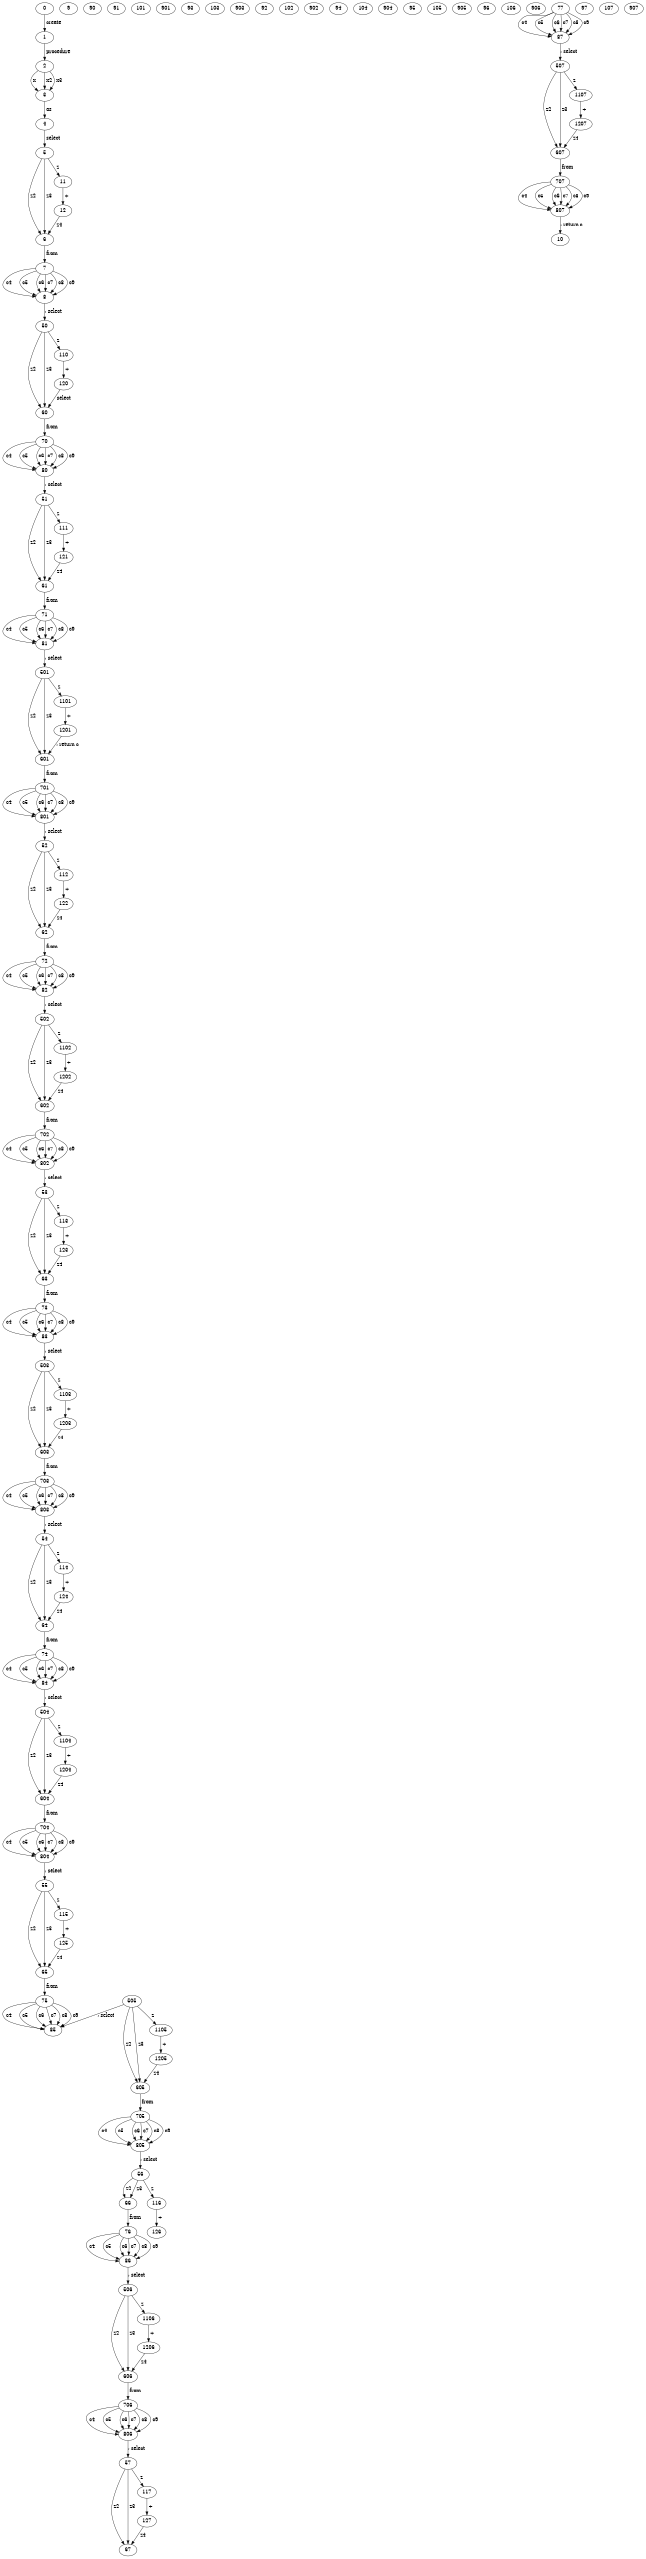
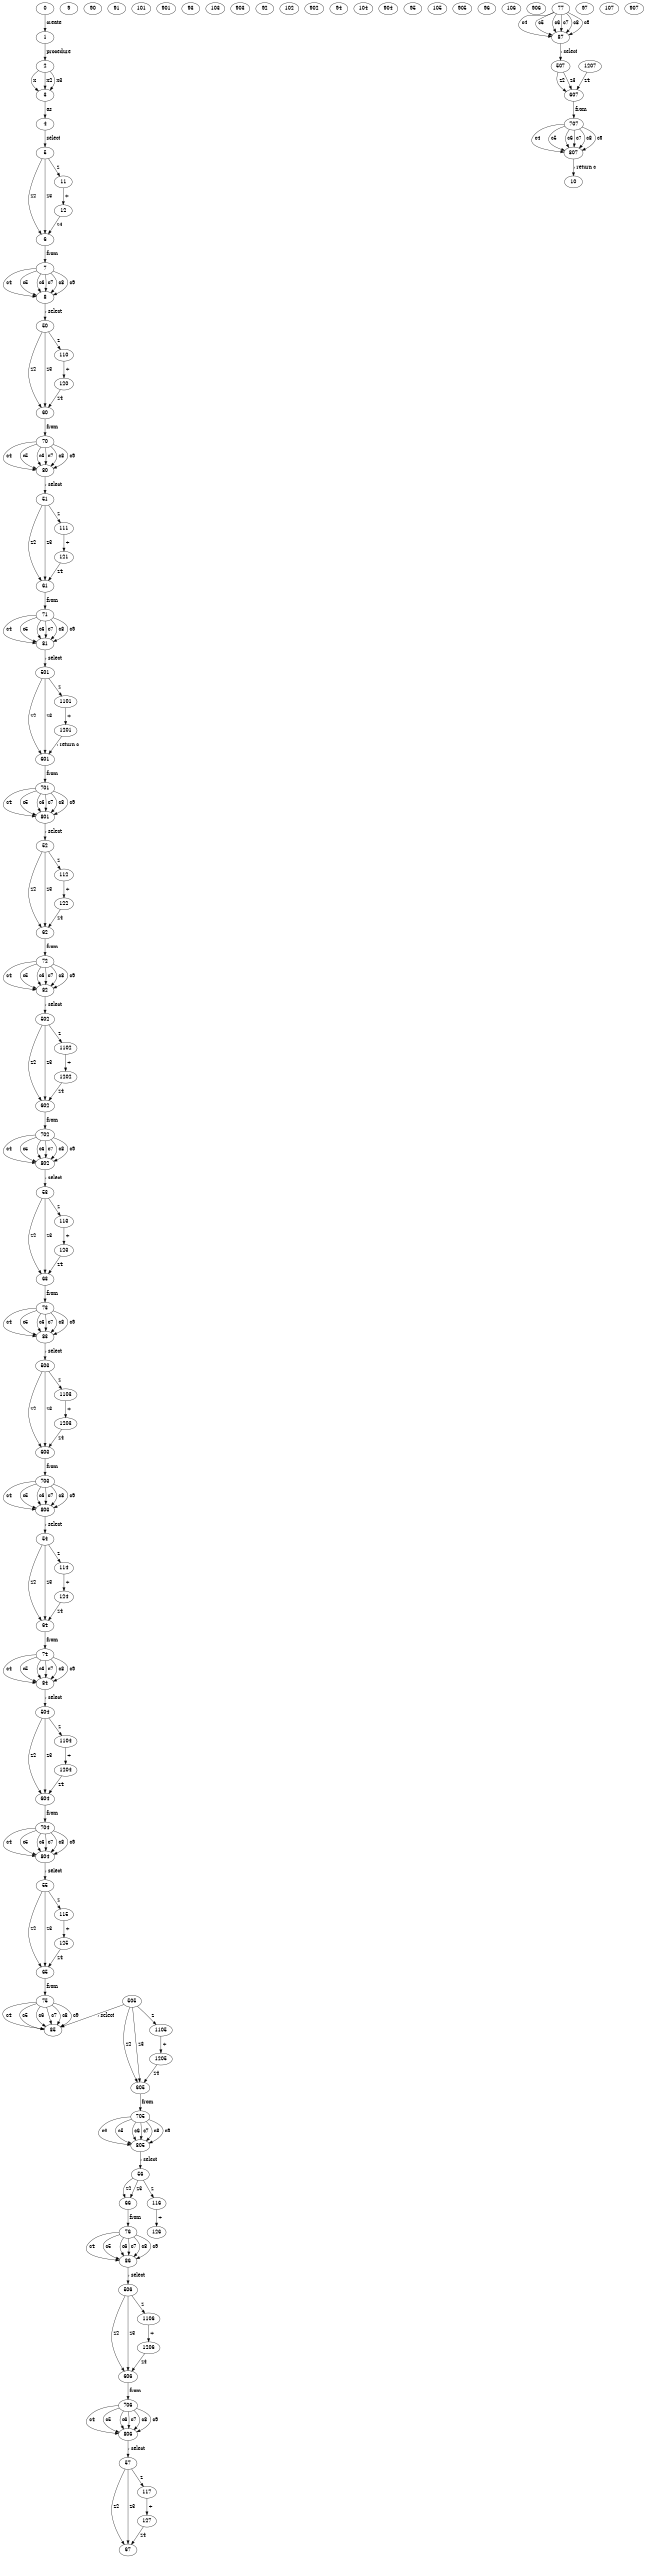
node "1107": removed
edge "120" -> "60": label " select" -> " z4 "
